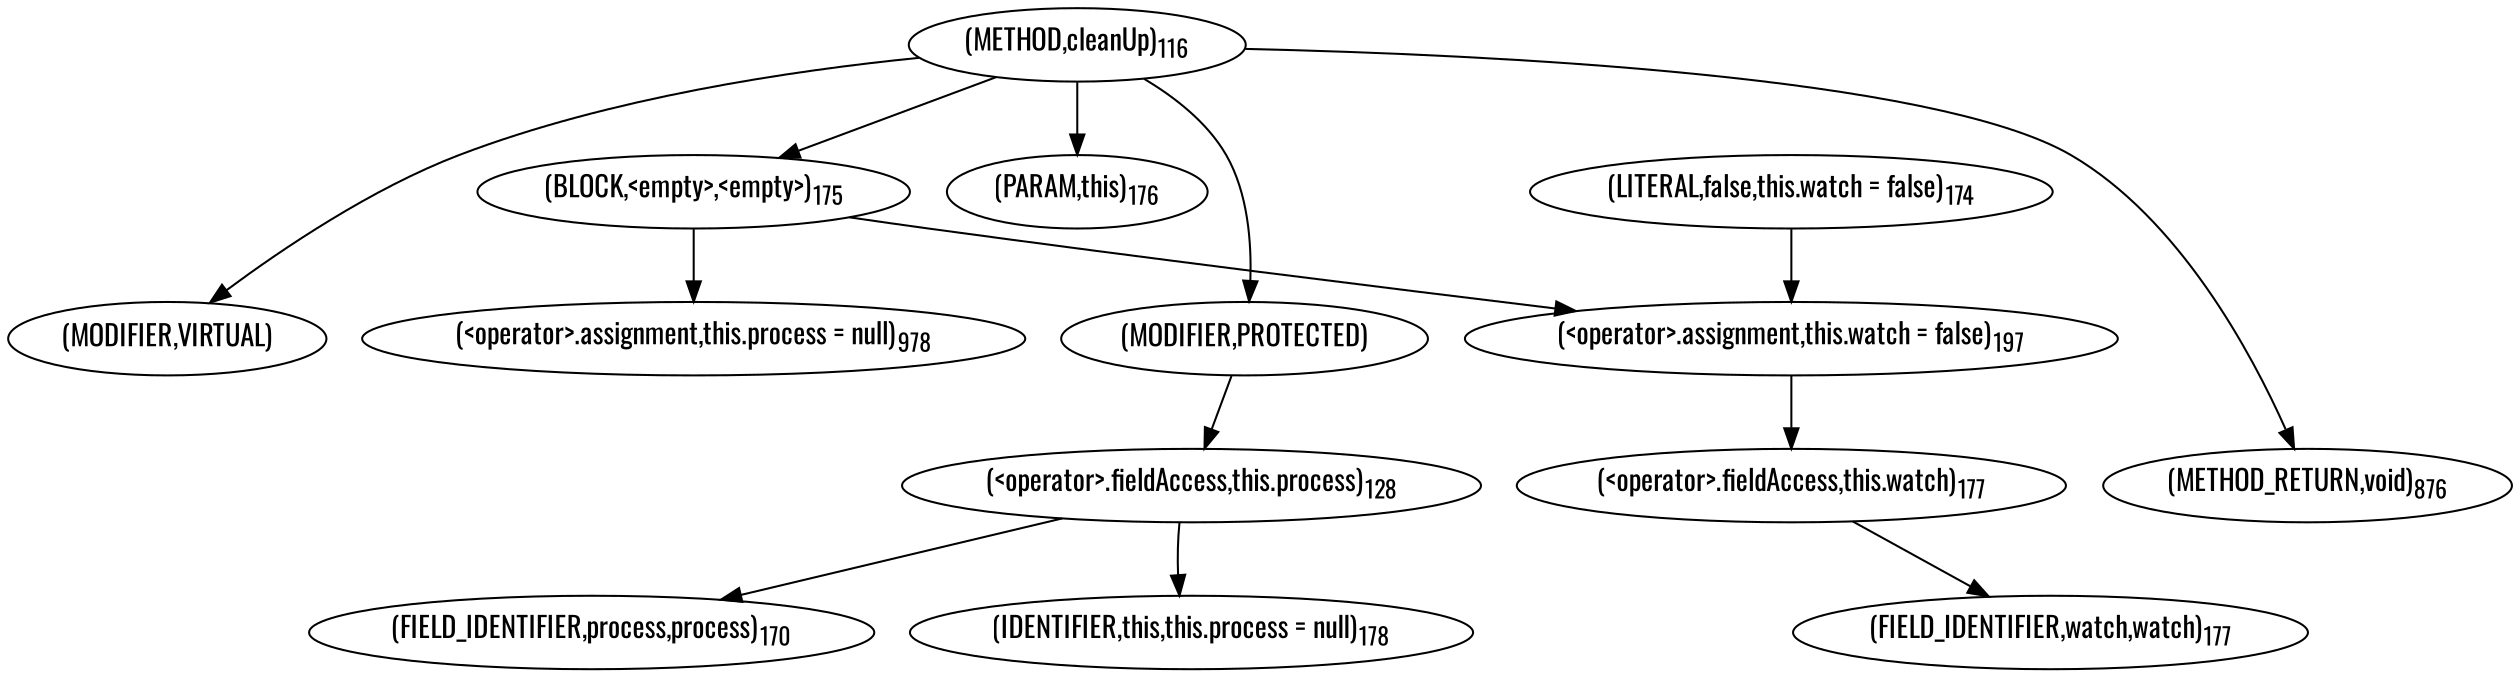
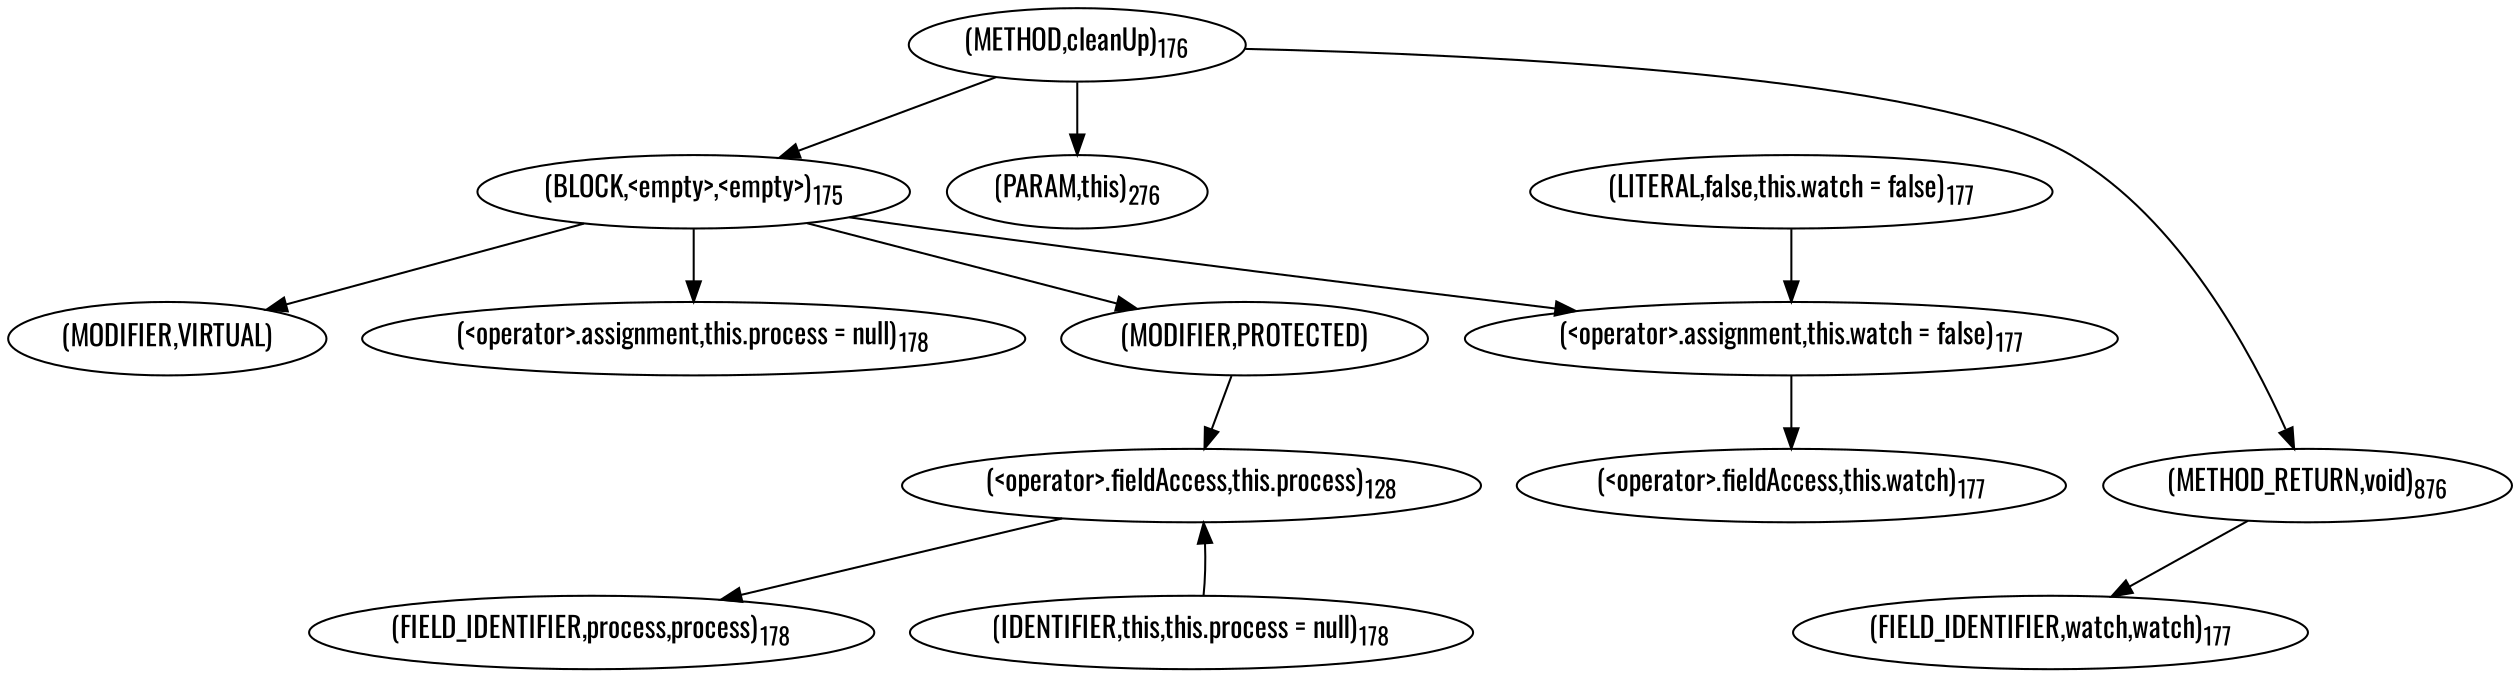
node "(METHOD,cleanUp)": text "116" -> "176"
edge "(METHOD,cleanUp)" -> "(MODIFIER,VIRTUAL)": now "(BLOCK,<empty>,<empty>)" -> "(MODIFIER,VIRTUAL)"
edge "(METHOD,cleanUp)" -> "(MODIFIER,PROTECTED)": now "(BLOCK,<empty>,<empty>)" -> "(MODIFIER,PROTECTED)"
node "(PARAM,this)": text "176" -> "276"
node "(LITERAL,false,this.watch = false)": text "174" -> "177"
node "(<operator>.assignment,this.process = null)": text "978" -> "178"
node "(<operator>.assignment,this.watch = false)": text "197" -> "177"
edge "(<operator>.fieldAccess,this.process)" -> "(IDENTIFIER,this,this.process = null)": reversed
edge "(<operator>.fieldAccess,this.watch)" -> "(FIELD_IDENTIFIER,watch,watch)": now "(METHOD_RETURN,void)" -> "(FIELD_IDENTIFIER,watch,watch)"
node "(FIELD_IDENTIFIER,process,process)": text "170" -> "178"
